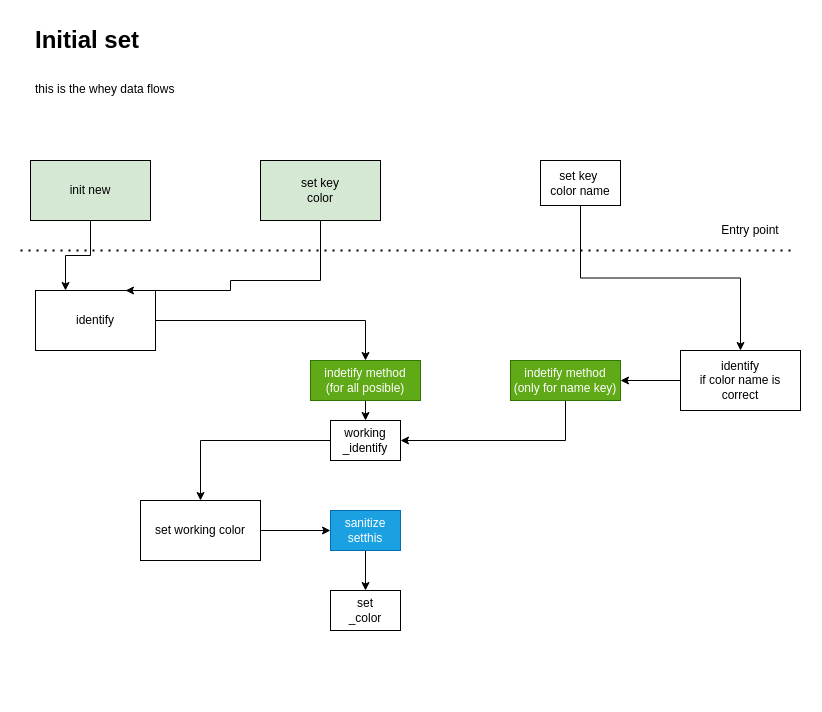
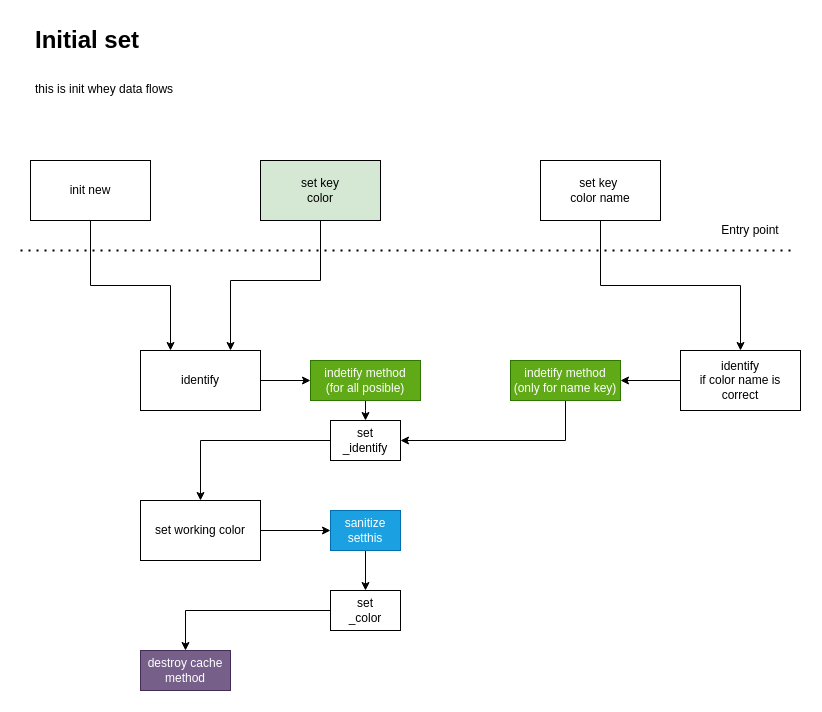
node "Initial setthis is the whey data flows": label "Initial setthis is the whey data flows" -> "Initial setthis is init whey data flows"
node "set key color name": size 80x45 -> 120x60
node "init new": fillcolor #d5e8d4 -> #ffffff
node "identify": moved (96, 321) -> (201, 381)
node "working _identify": label "working _identify" -> "set _identify"
edge "set _color" -> "destroy cache method": added
node "destroy cache method": added
